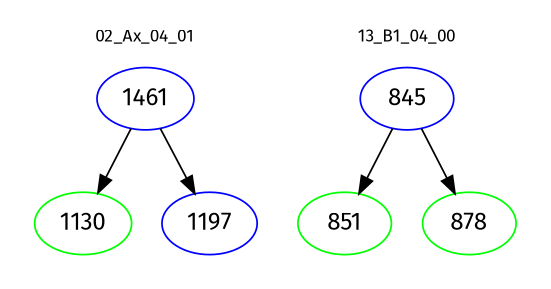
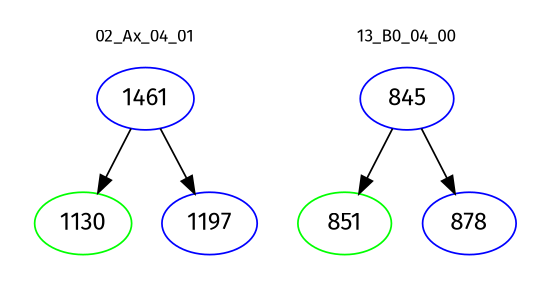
cluster "13_B1_04_00": label "13_B1_04_00" -> "13_B0_04_00"
node "878": color green -> blue
